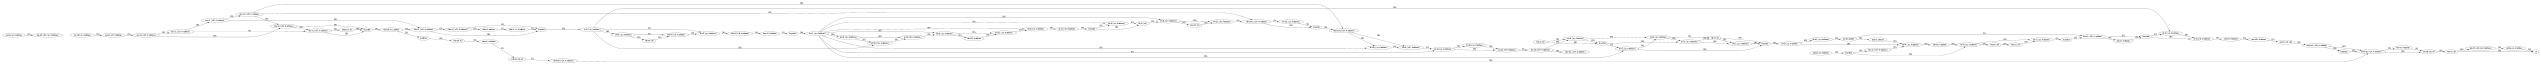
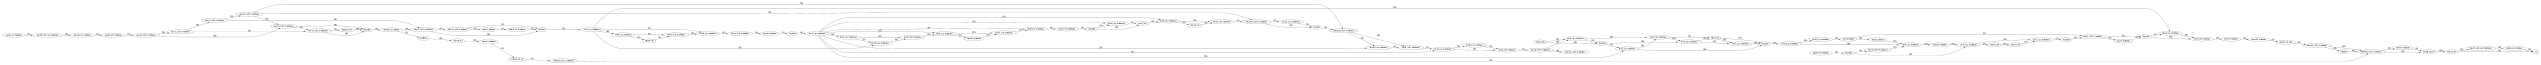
edge "stp x29 , x30 , [ sp , # address ]" -> "stur x29 , sp , # address": added, label "CFG"
